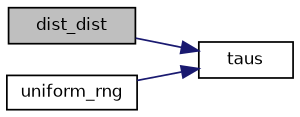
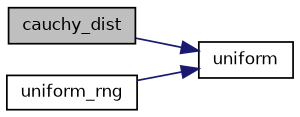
node "dist_dist": label "dist_dist" -> "cauchy_dist"
node "taus": label "taus" -> "uniform"
